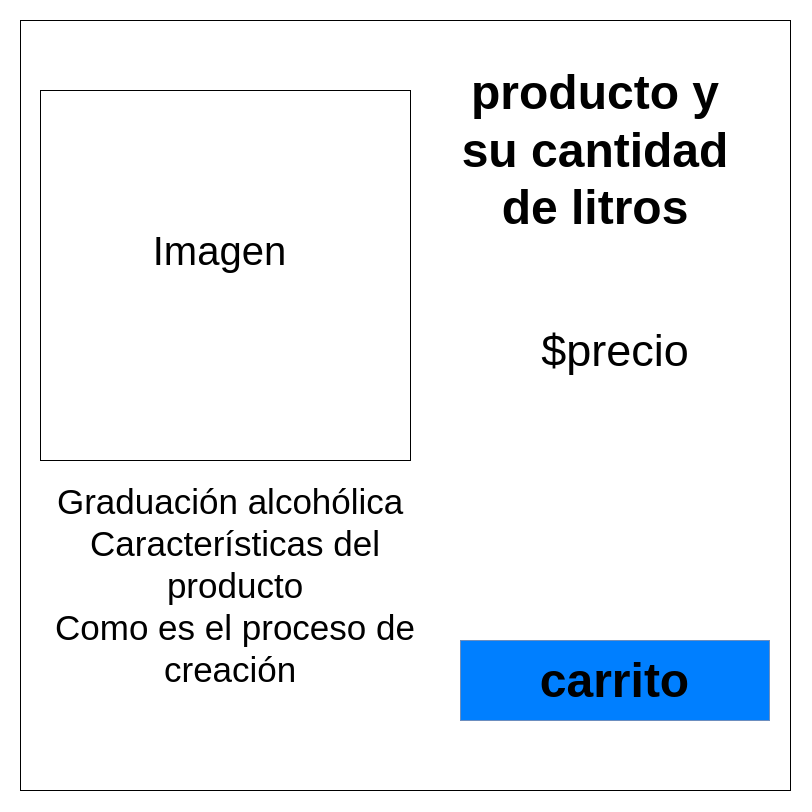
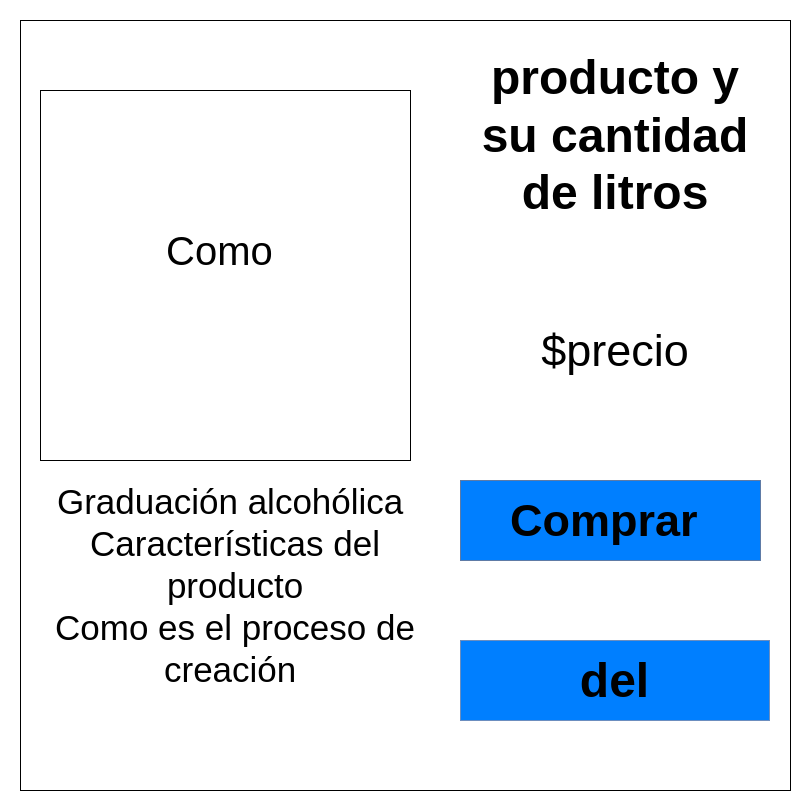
node "producto y su cantidad de litros": moved (596, 151) -> (616, 136)
node "Imagen": label "Imagen" -> "Como"
node "Comprar": added
node "carrito": label "carrito" -> "del"
